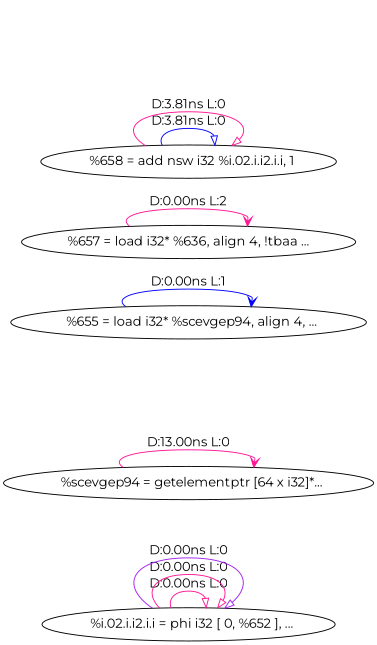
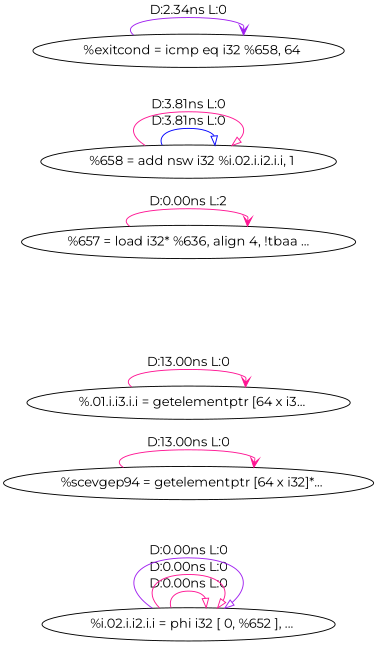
node "%exitcond = icmp eq i32 %658, 64": added
node "%655 = load i32* %scevgep94, align 4, ...": removed
node "%.01.i.i3.i.i = getelementptr [64 x i3...": added
